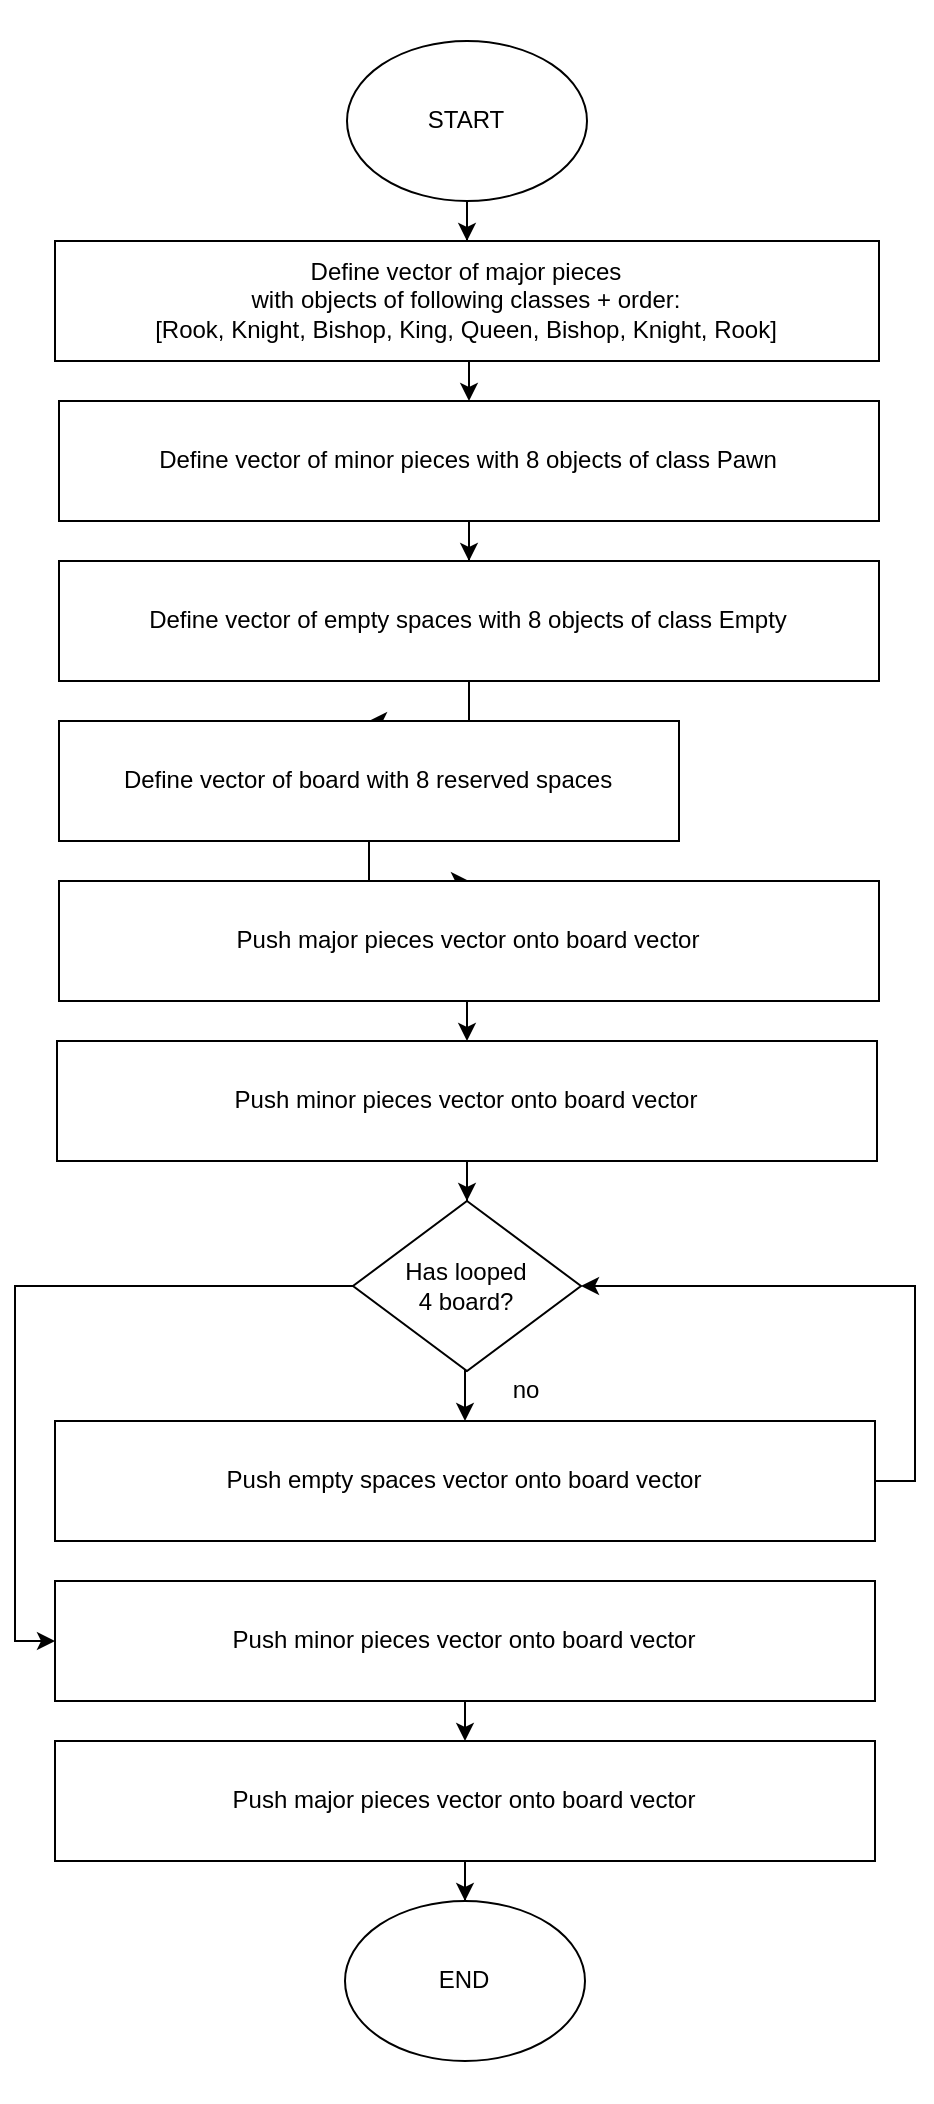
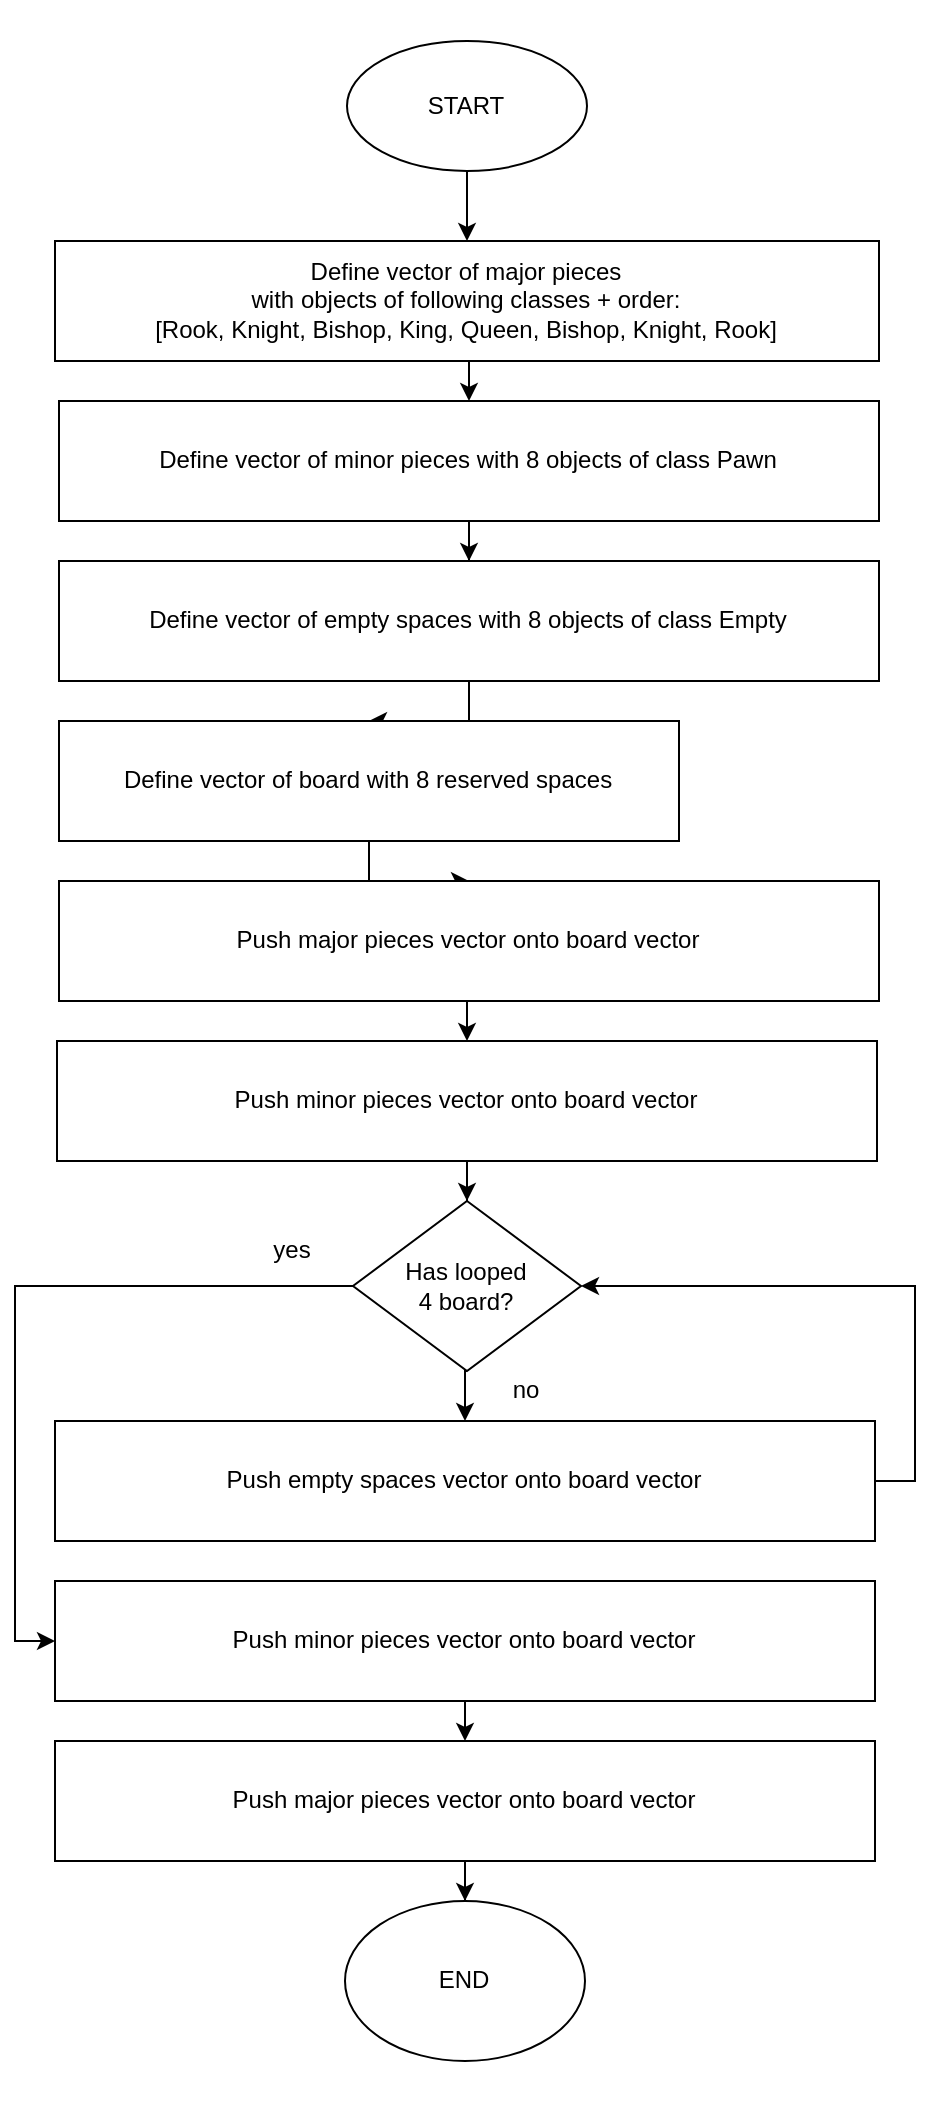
node "START": size 240x160 -> 240x130
node "yes": added
